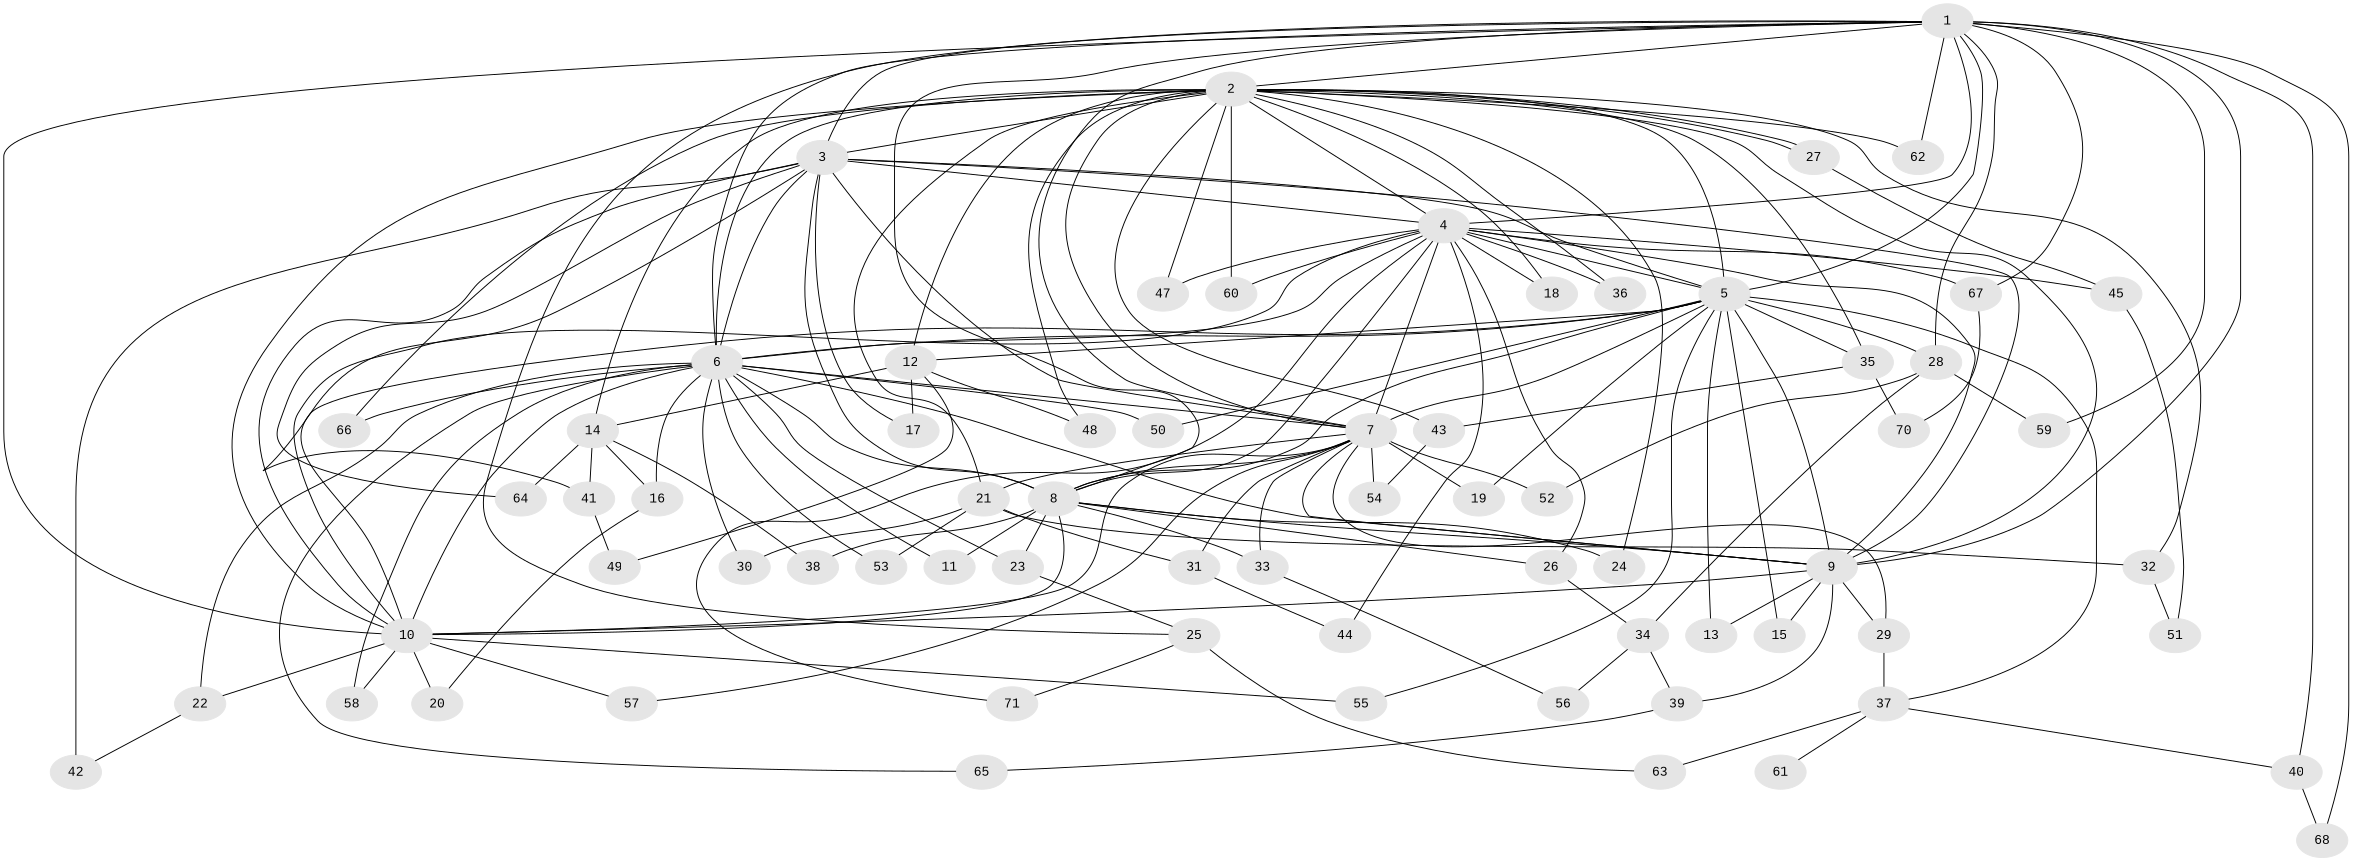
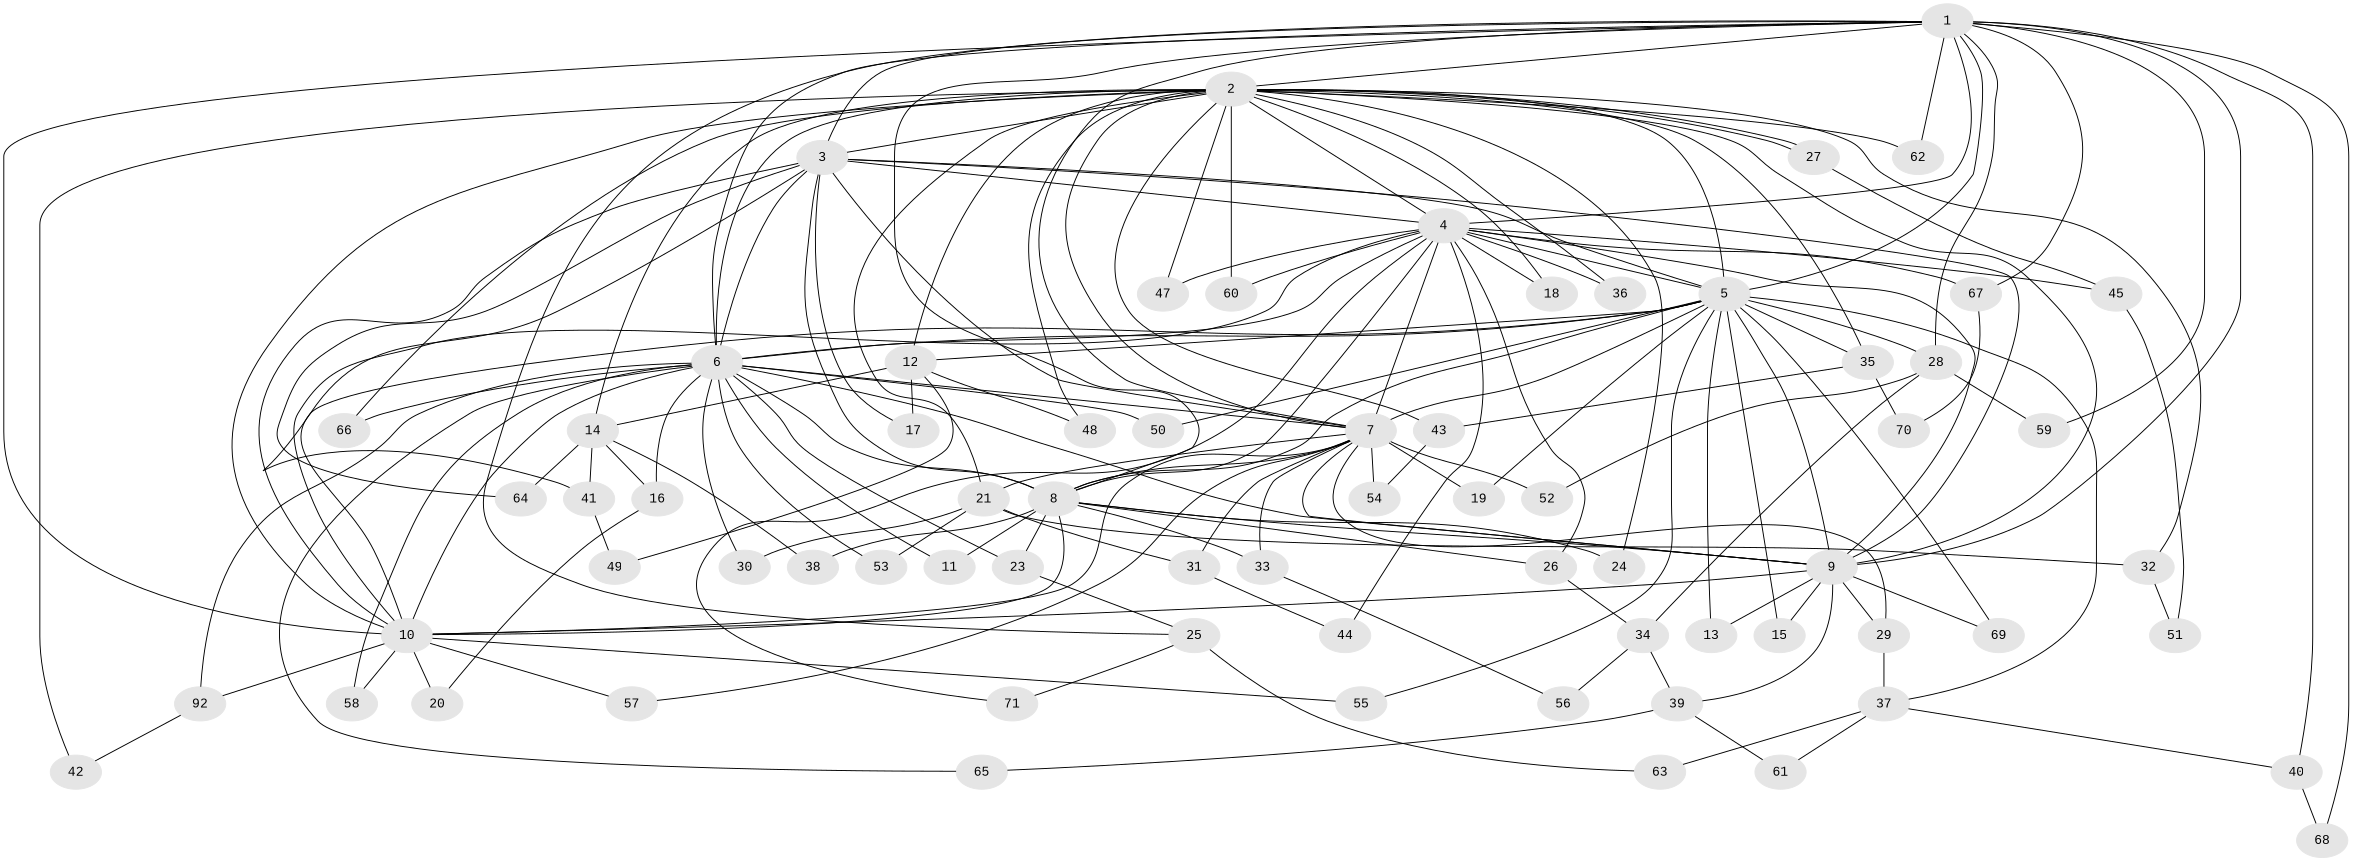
edge "3" -- "42": now "2" -- "42"
node "69": added
node "22": label "22" -> "92"
edge "39" -- "61": added
